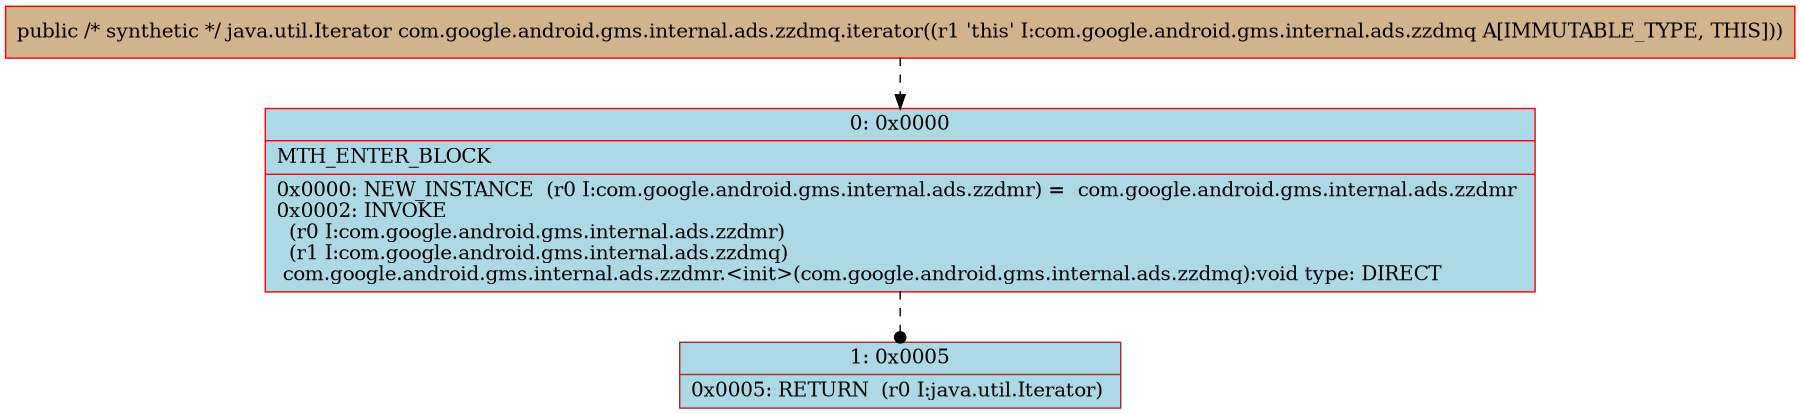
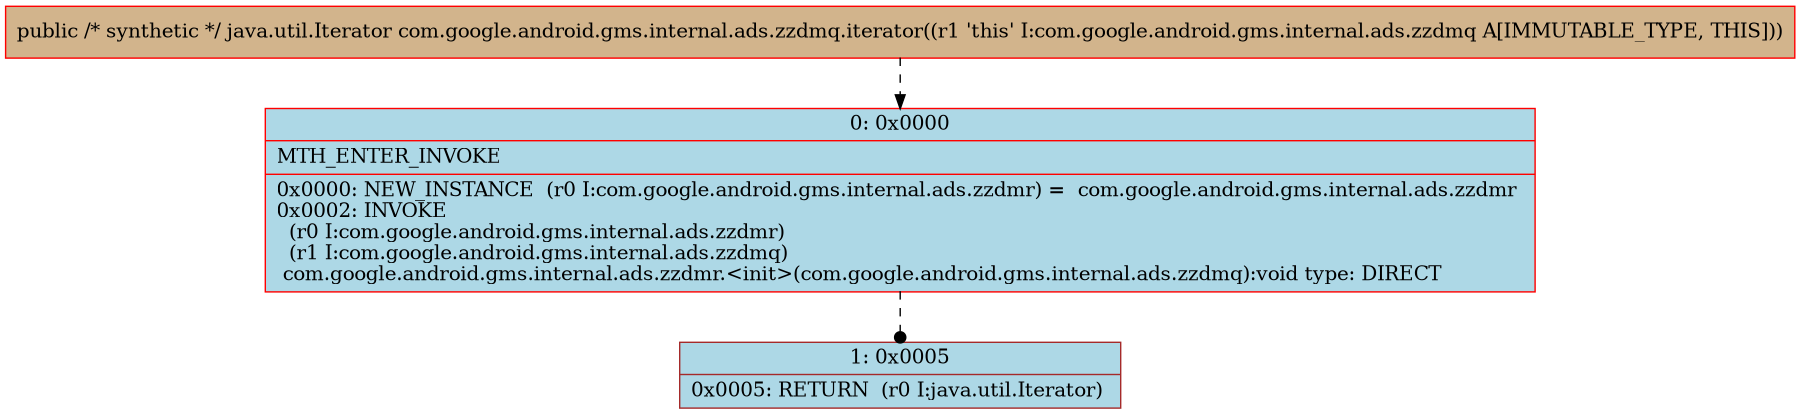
node "0: 0x0000": text "MTH_ENTER_BLOCK" -> "MTH_ENTER_INVOKE"
